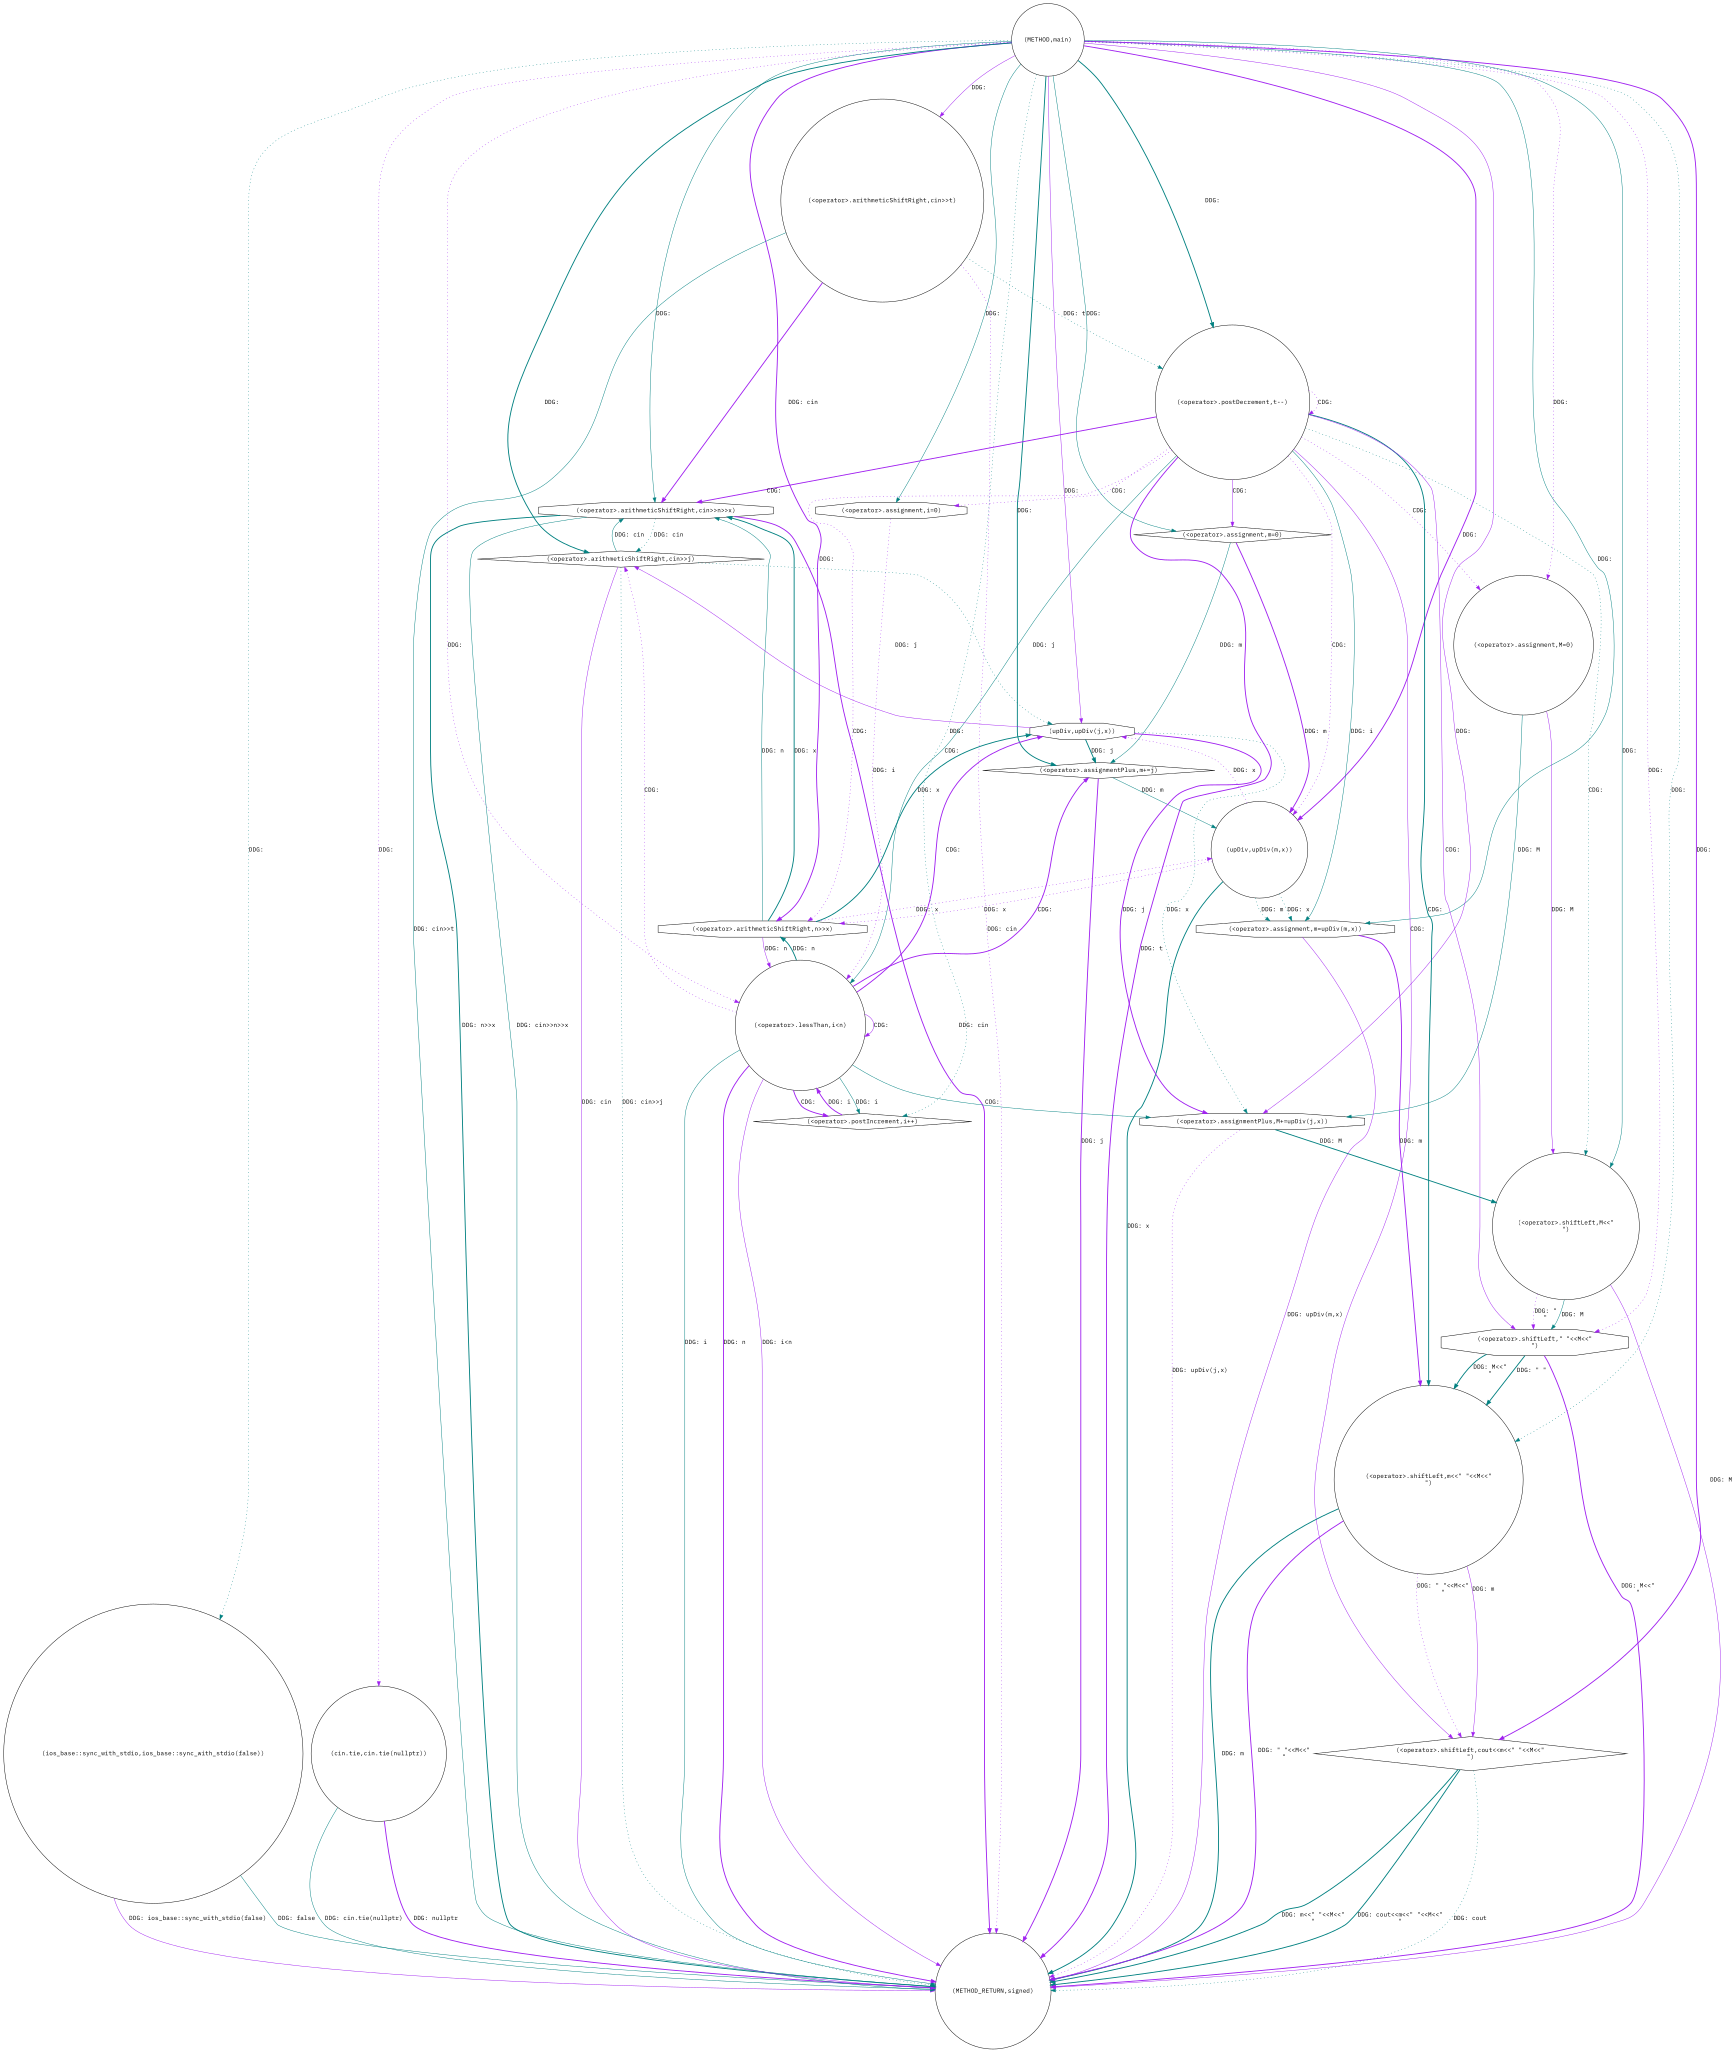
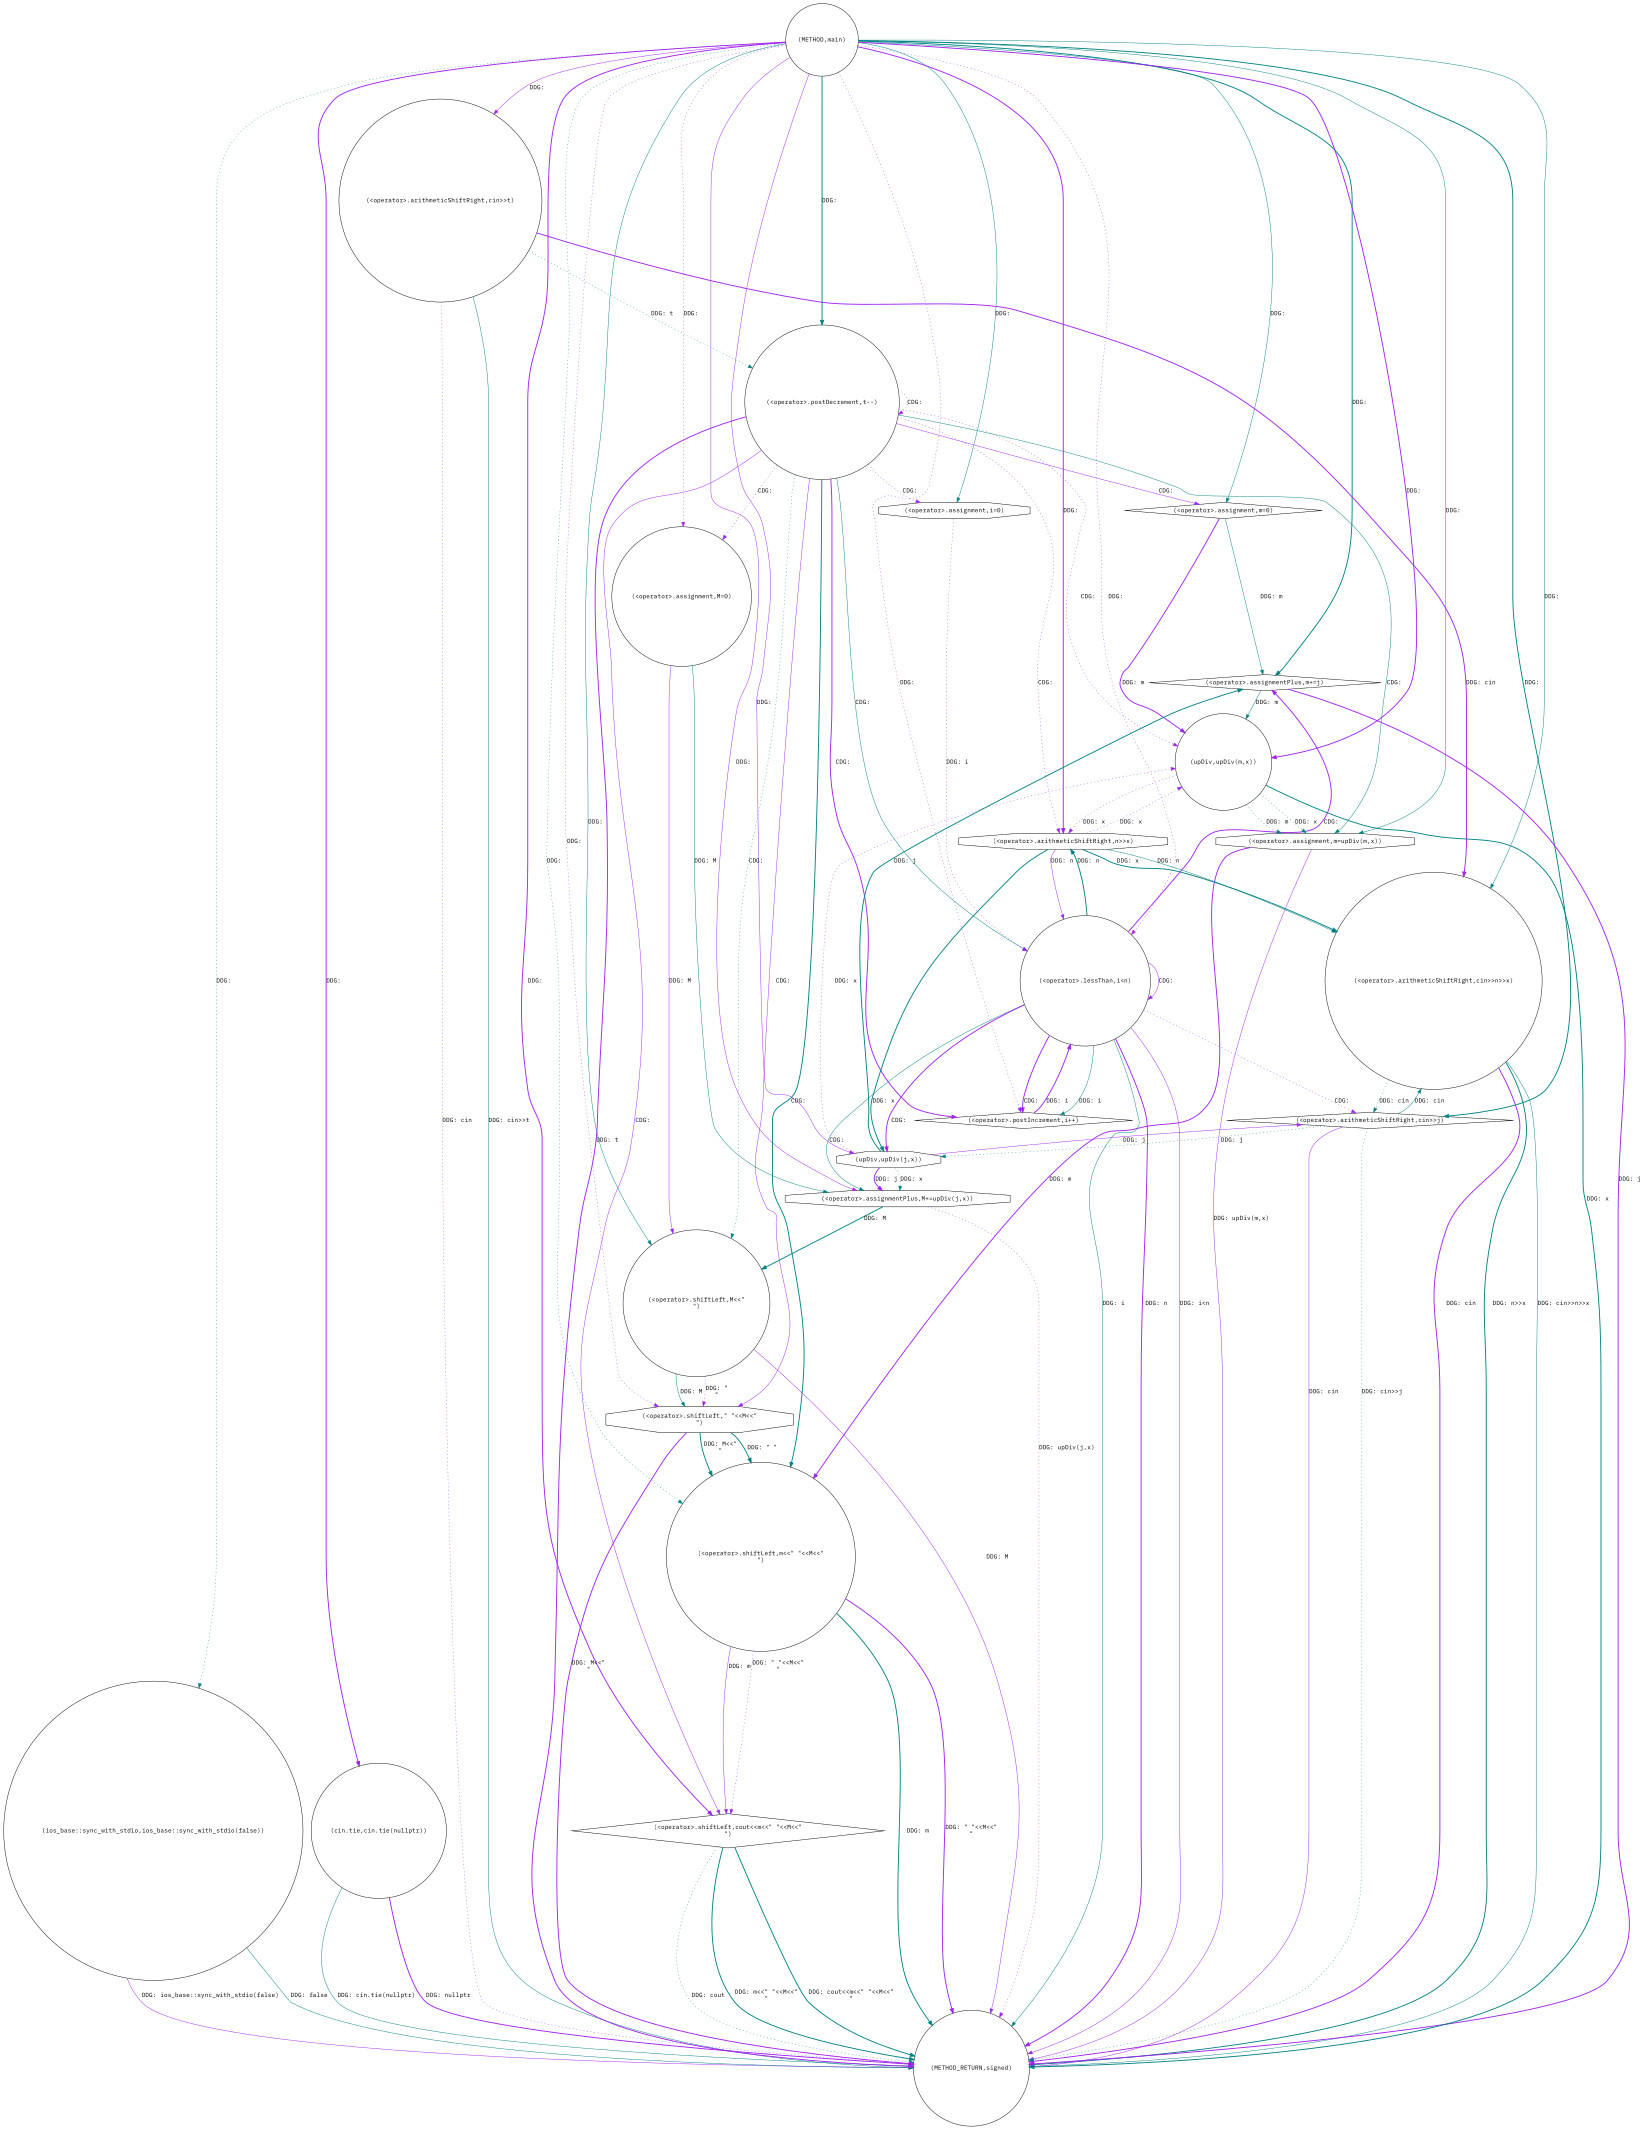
edge "(<operator>.postDecrement,t--)" -> "(<operator>.arithmeticShiftRight,cin>>n>>x)": now "(<operator>.postDecrement,t--)" -> "(<operator>.postIncrement,i++)"
node "(<operator>.arithmeticShiftRight,cin>>n>>x)": shape octagon -> circle
edge "(METHOD,main)" -> "(cin.tie,cin.tie(nullptr))": style dotted -> bold
edge "(METHOD,main)" -> "(<operator>.postIncrement,i++)": color teal -> purple
edge "(<operator>.postDecrement,t--)" -> "(<operator>.assignment,m=upDiv(m,x))": label "DDG: i" -> "CDG: "
edge "(upDiv,upDiv(m,x))" -> "(upDiv,upDiv(j,x))": reversed
